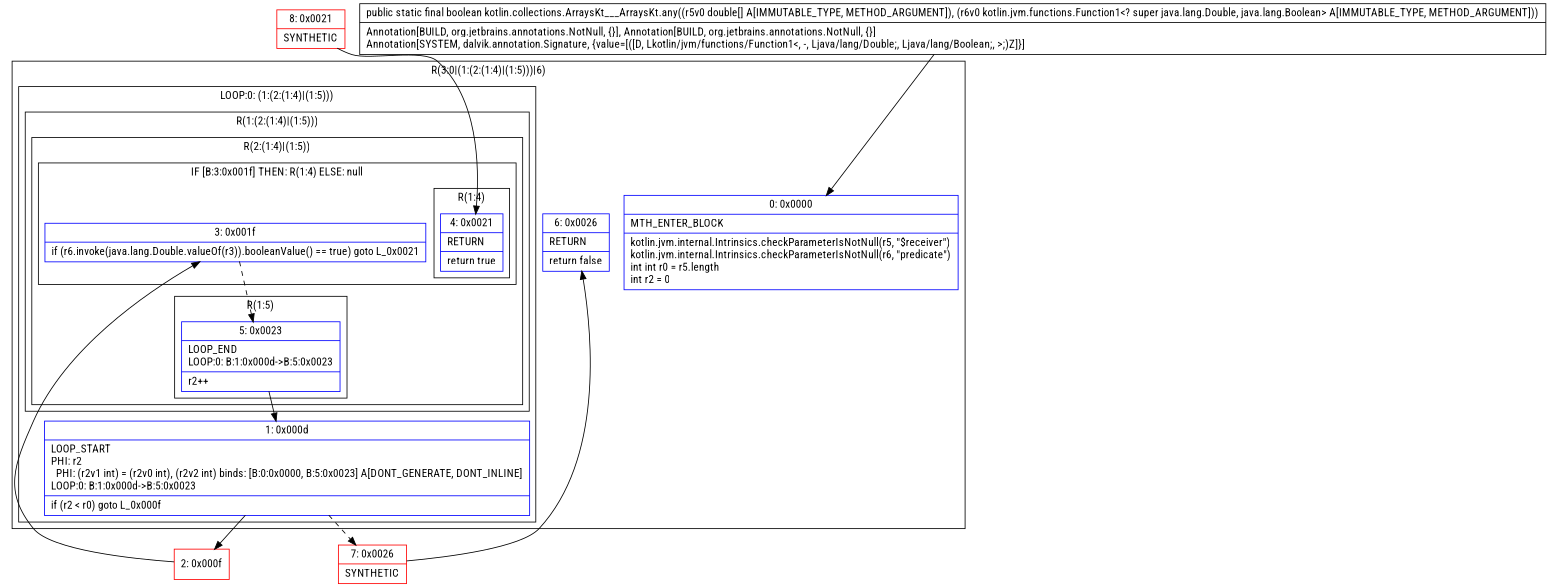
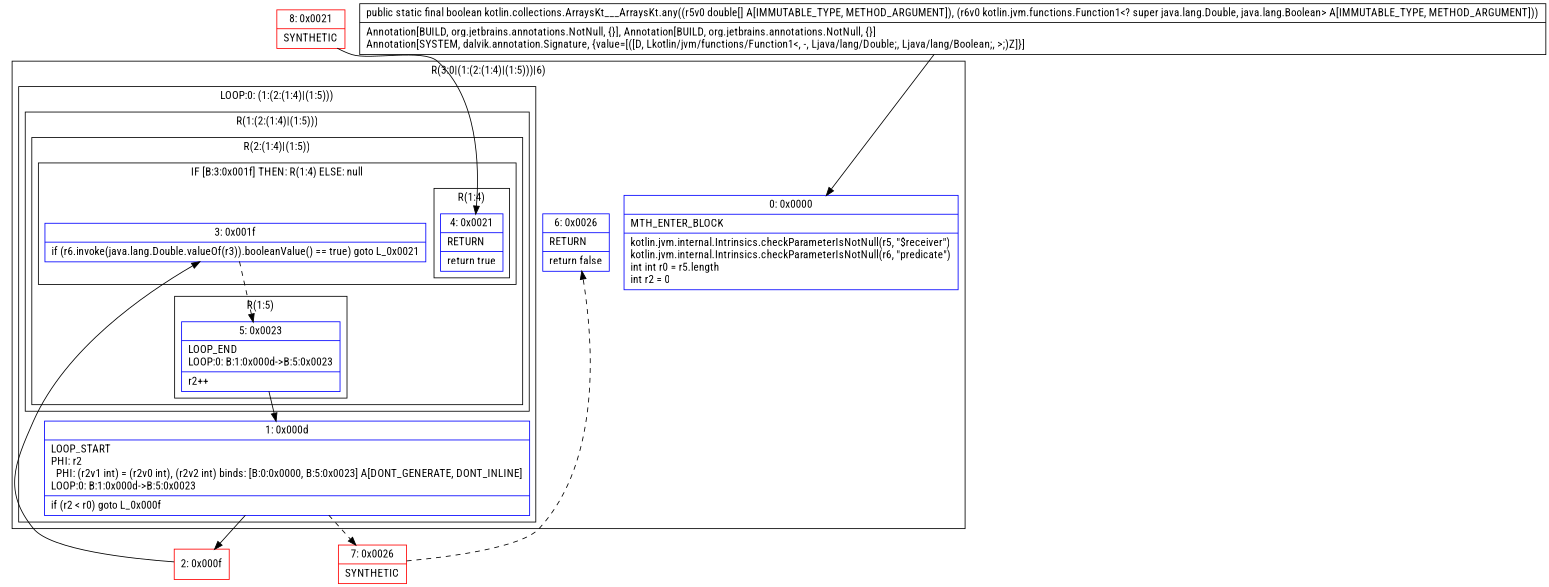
edge "7: 0x0026" -> "6: 0x0026": style solid -> dashed
